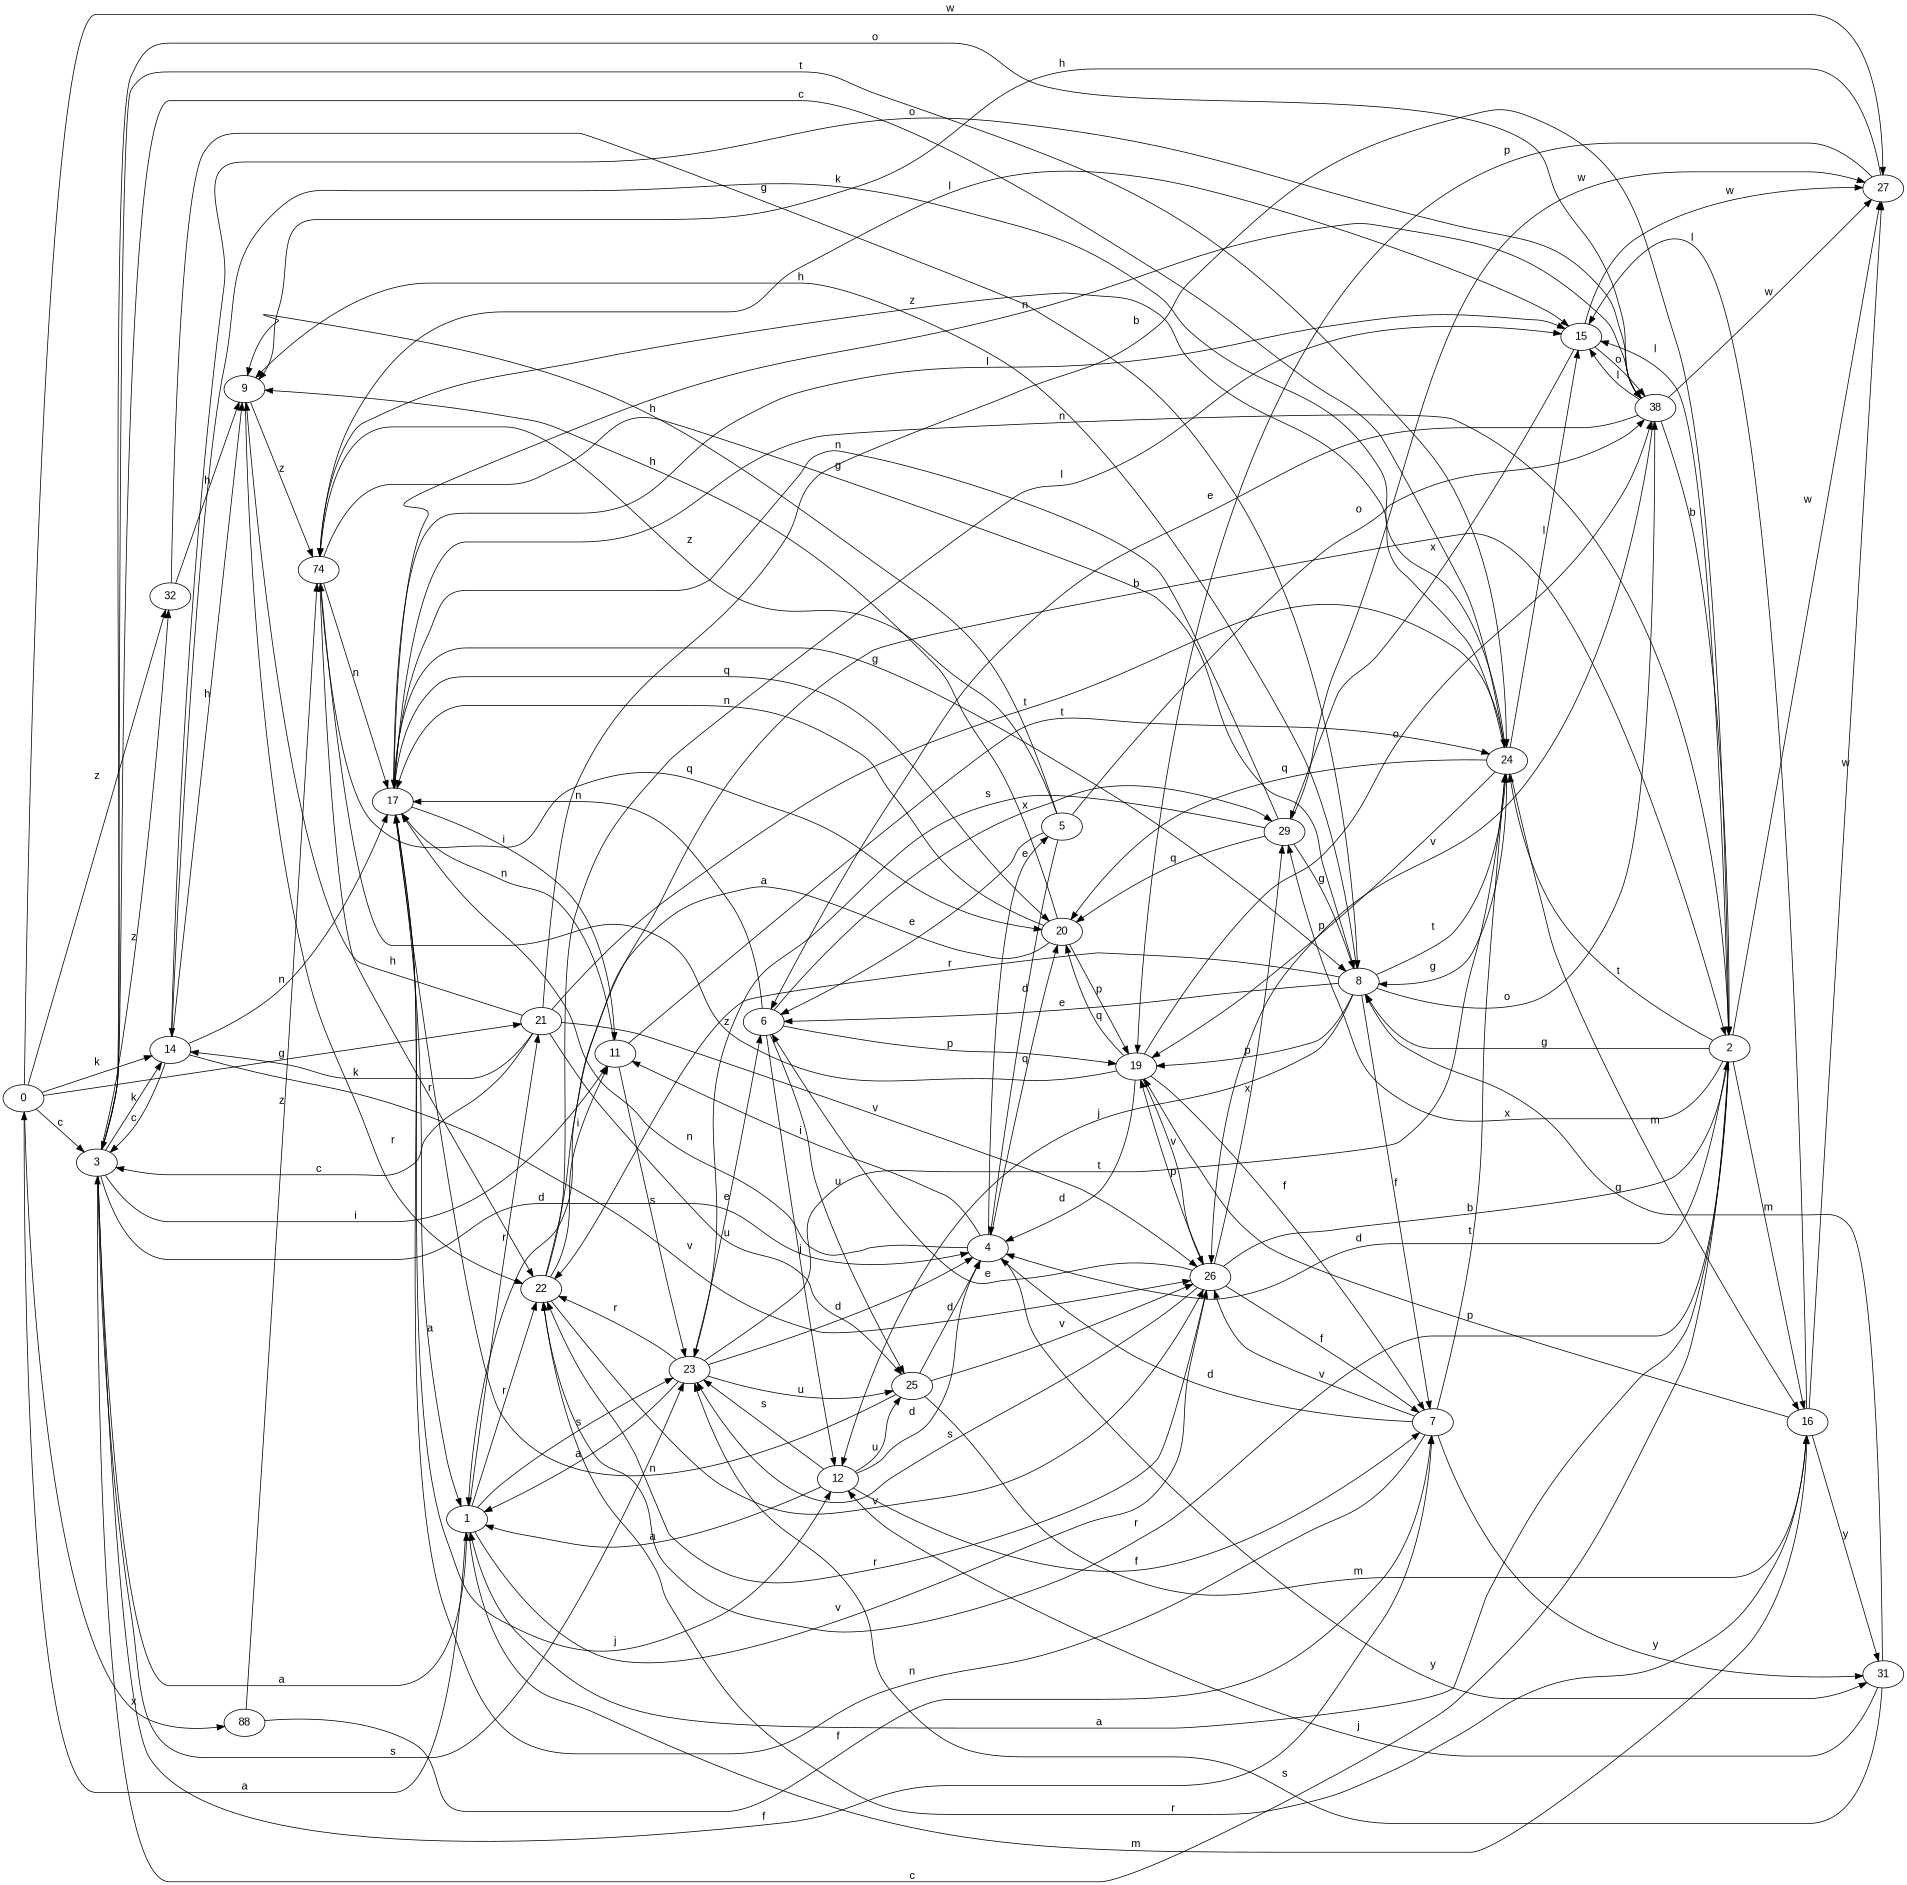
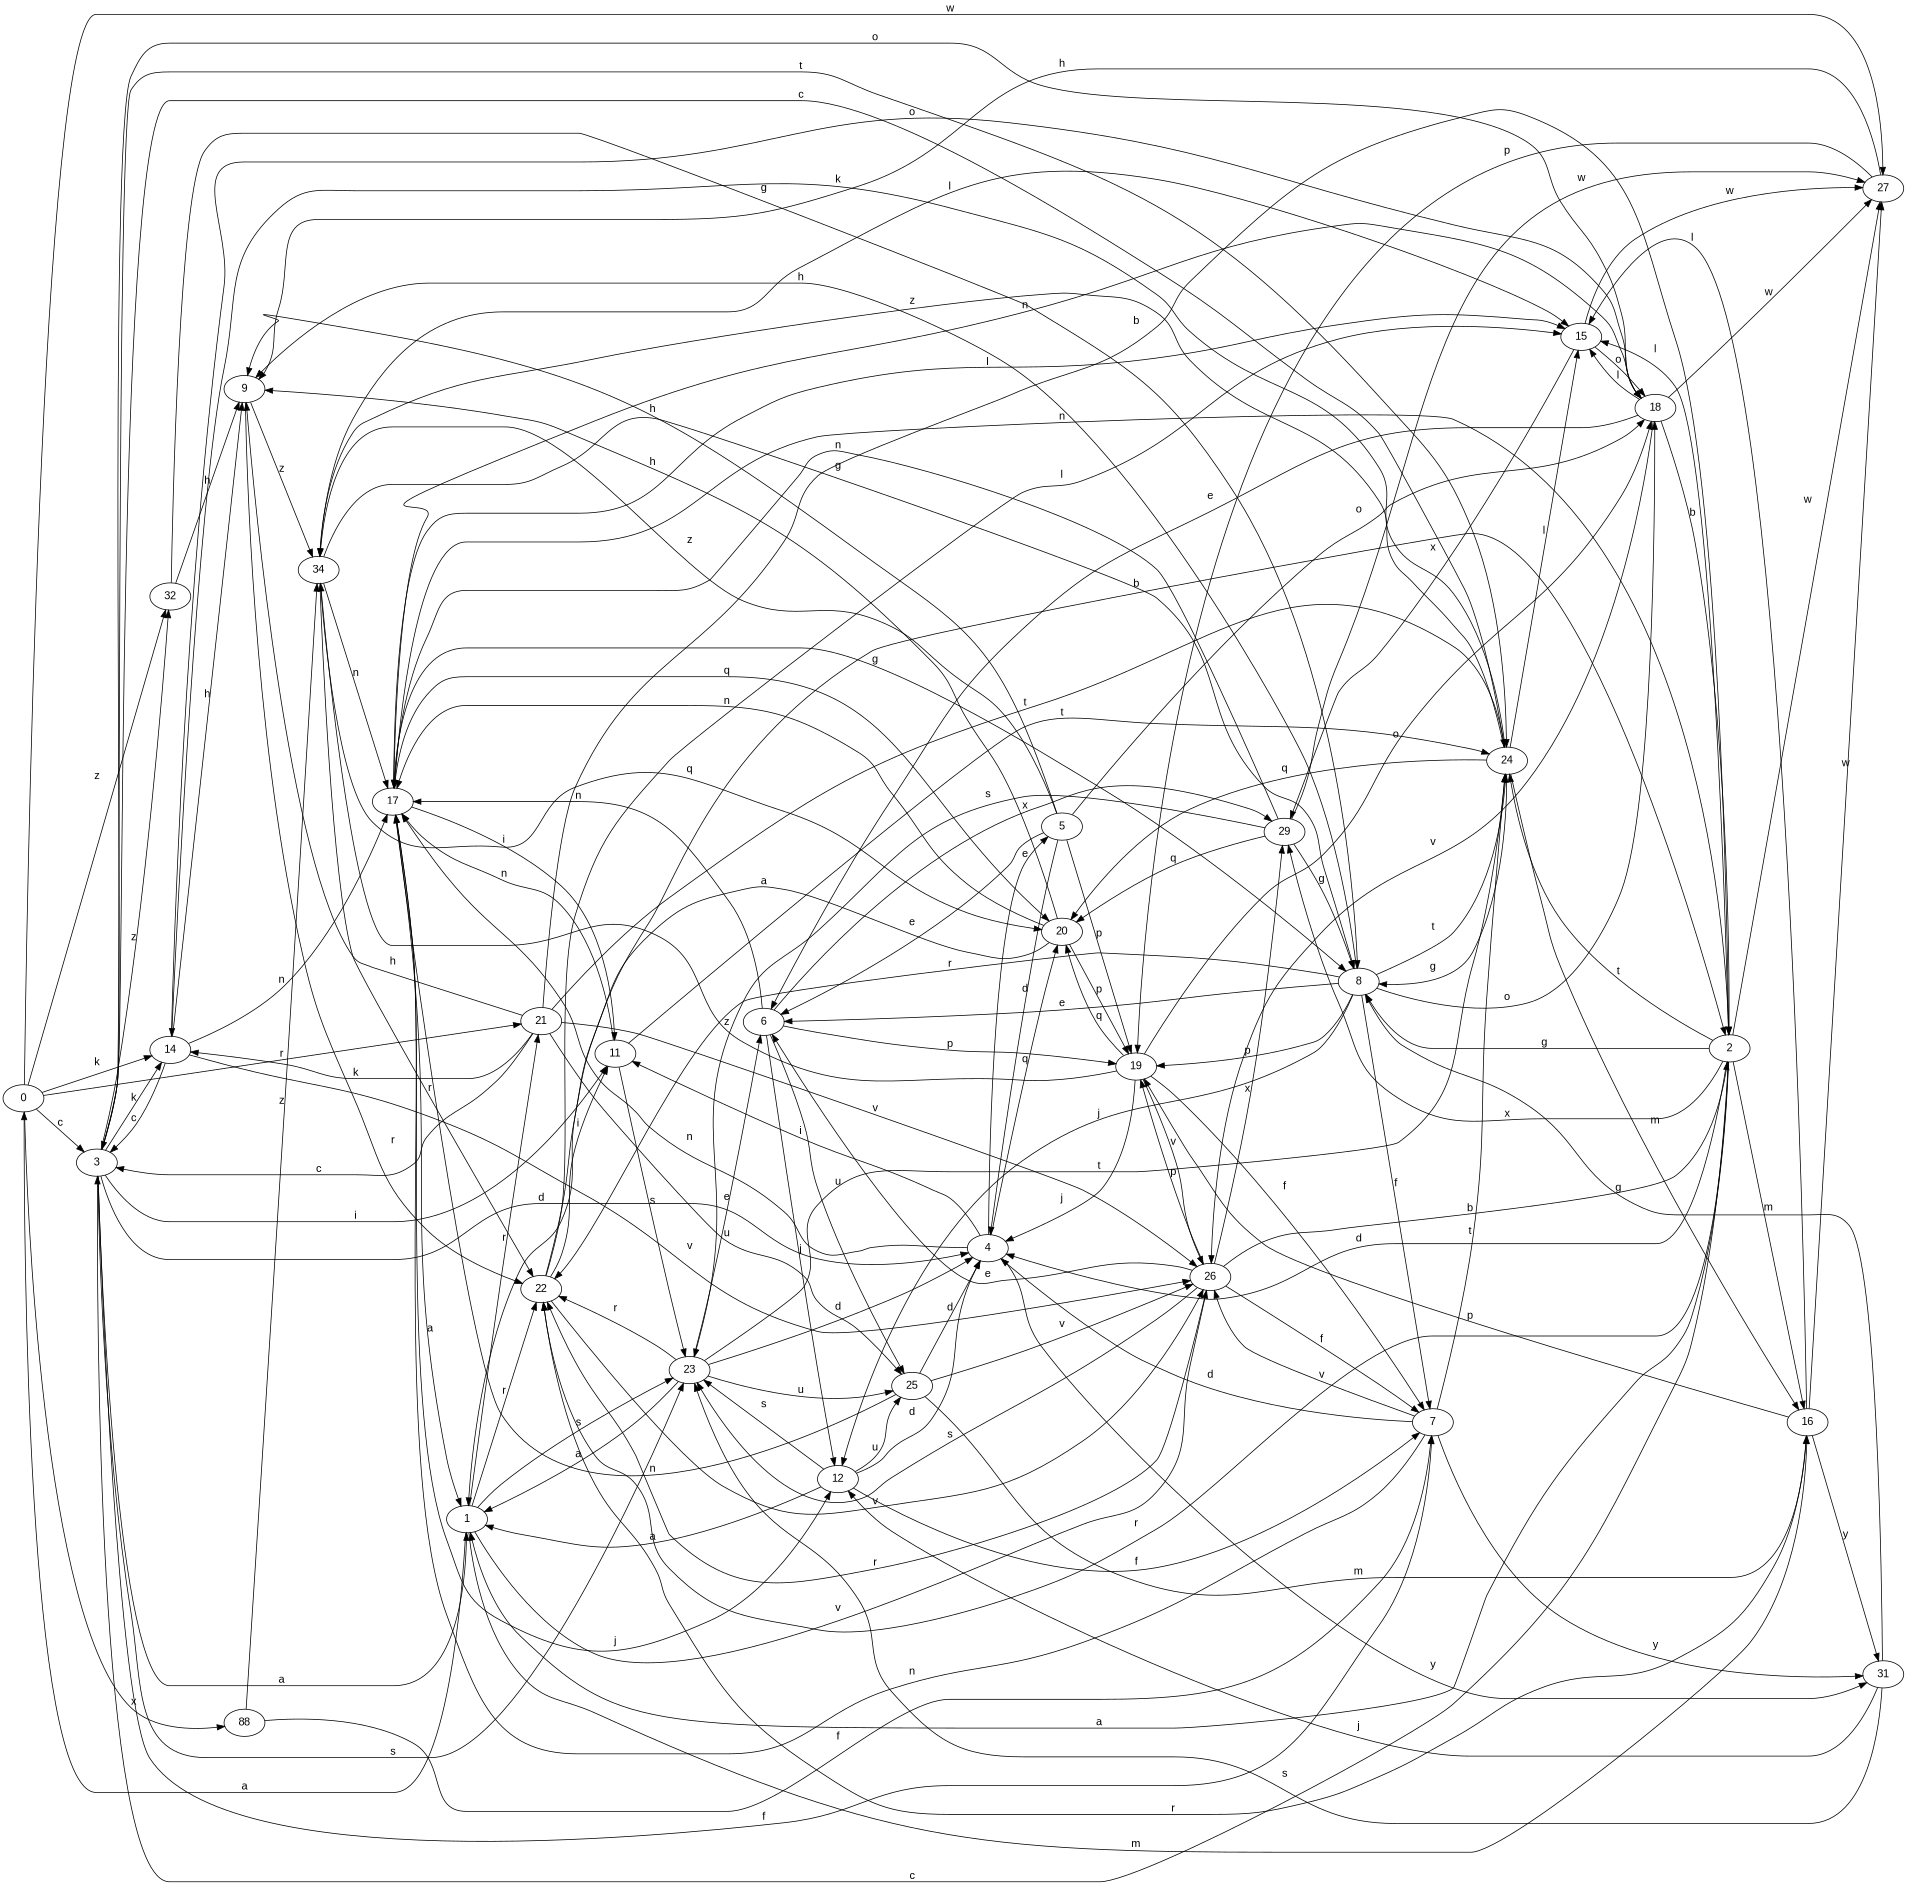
node "38": label "38" -> "18"
node "74": label "74" -> "34"
edge "24" -> "19": now "5" -> "19"
edge "0" -> "21": label "g" -> "r"
edge "19" -> "4": label "d" -> "j"
